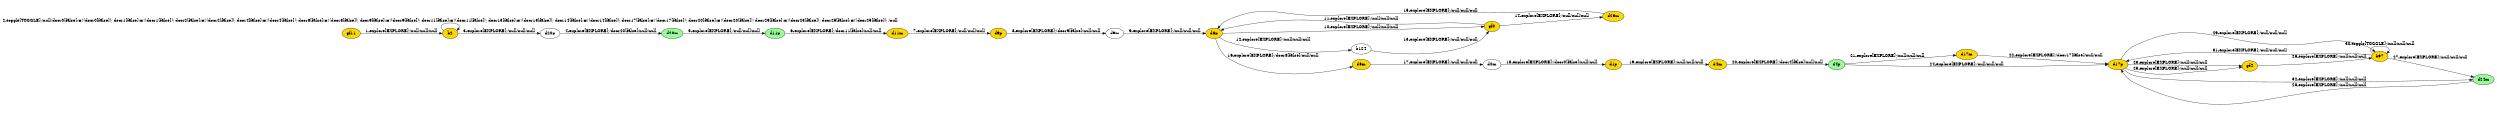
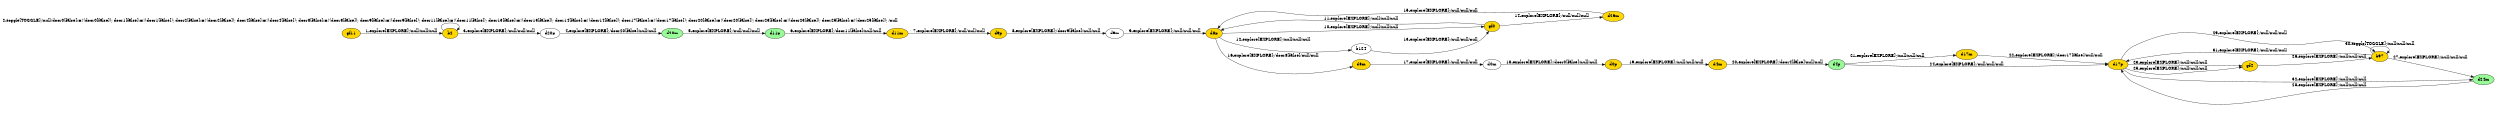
node "d1p": label "d1p" -> "d0p"
